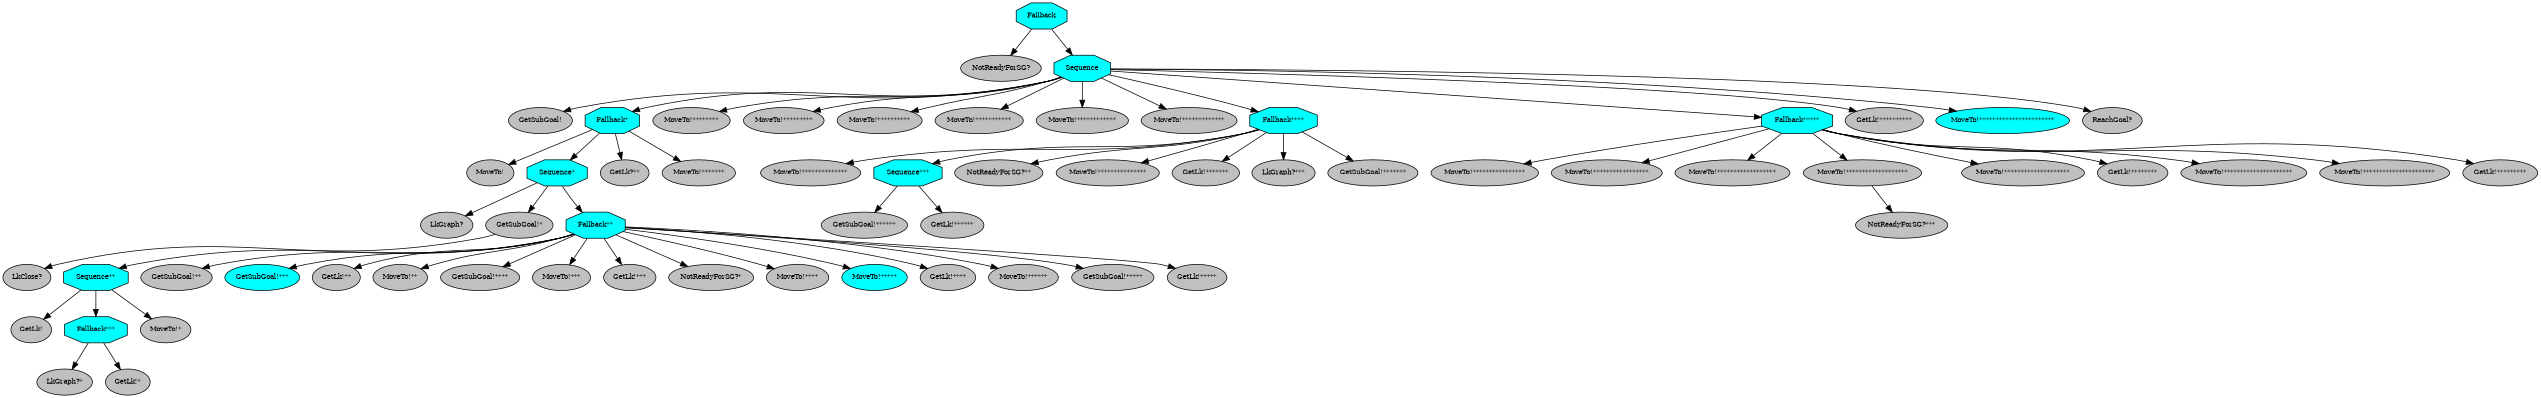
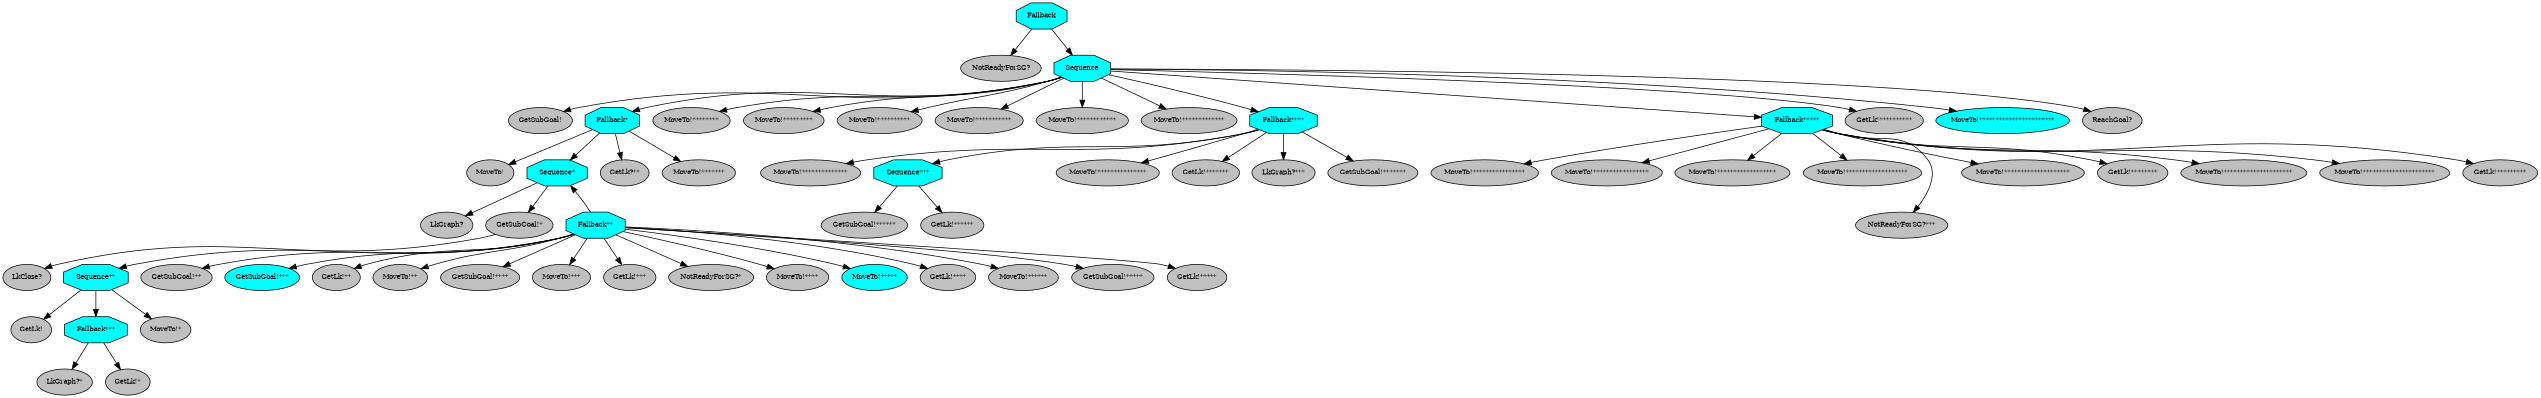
node "NotReadyForSG?**": removed
edge "MoveTo!*******************" -> "NotReadyForSG?***": now "Fallback*****" -> "NotReadyForSG?***"
edge "Sequence*" -> "Fallback**": reversed
